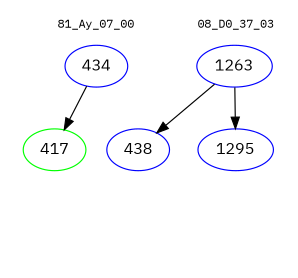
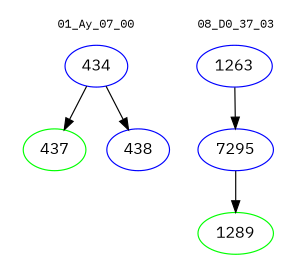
cluster "81_Ay_07_00": label "81_Ay_07_00" -> "01_Ay_07_00"
edge "1263" -> "438": now "434" -> "438"
node "417": label "417" -> "437"
node "1295": label "1295" -> "7295"
node "1289": added
